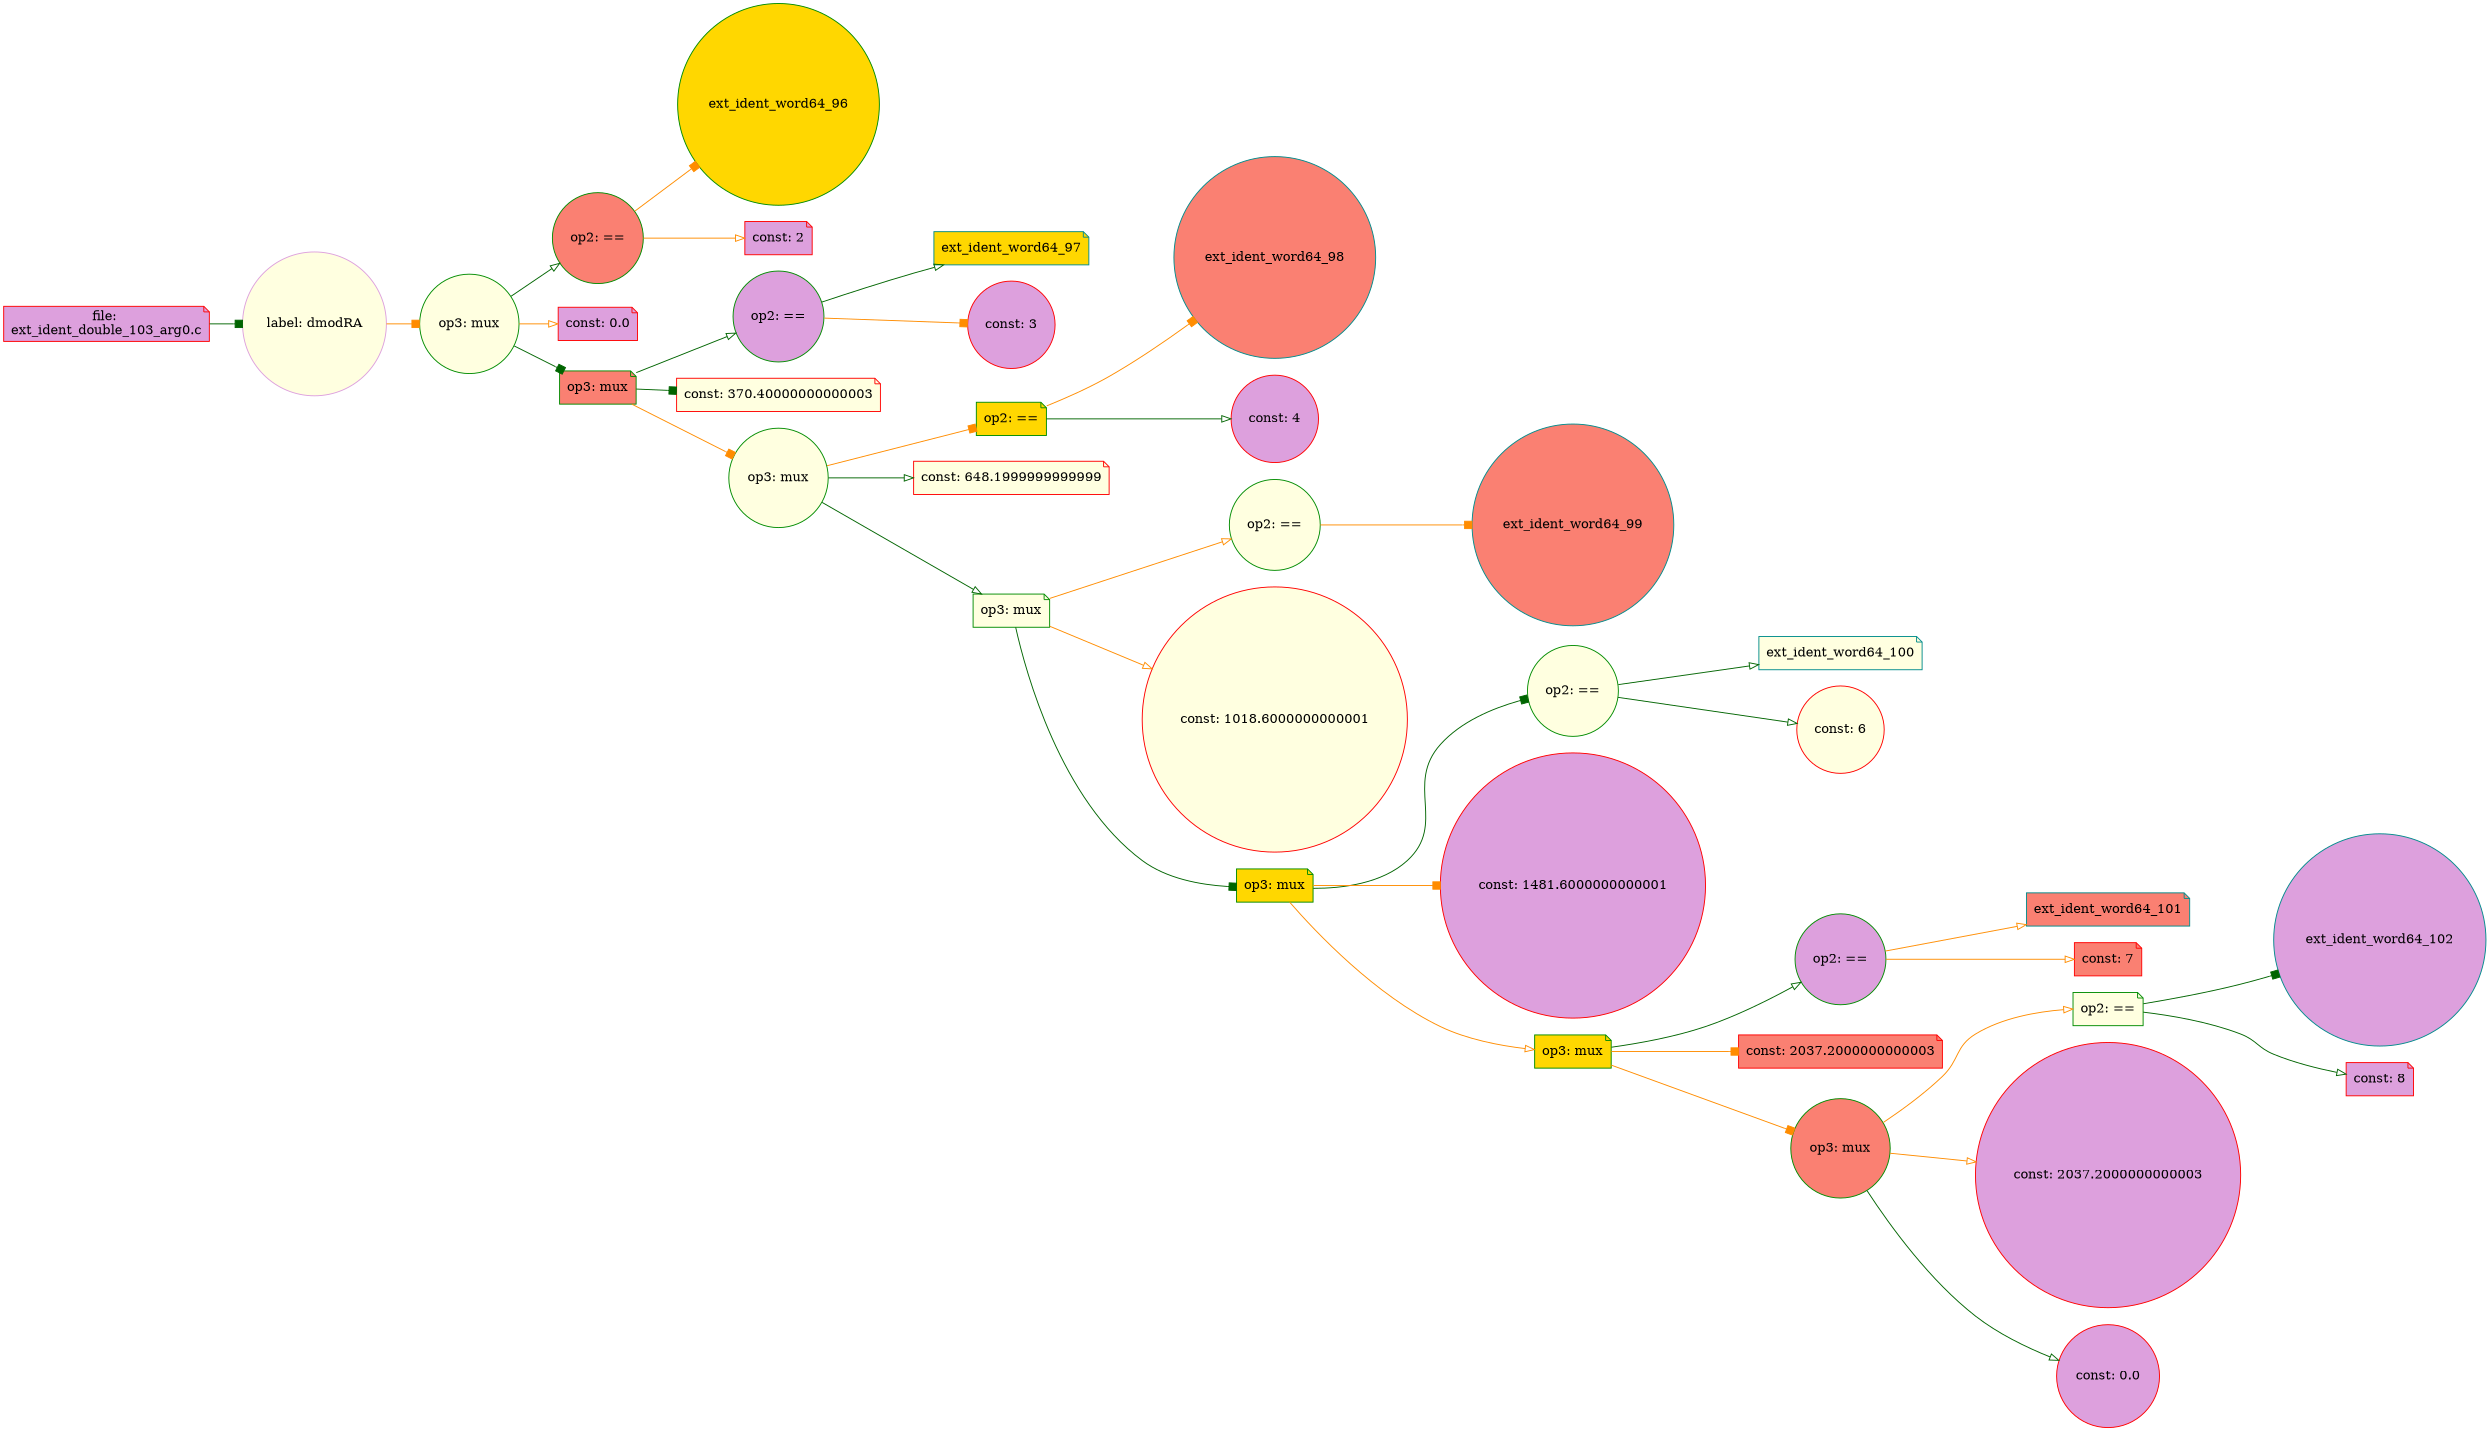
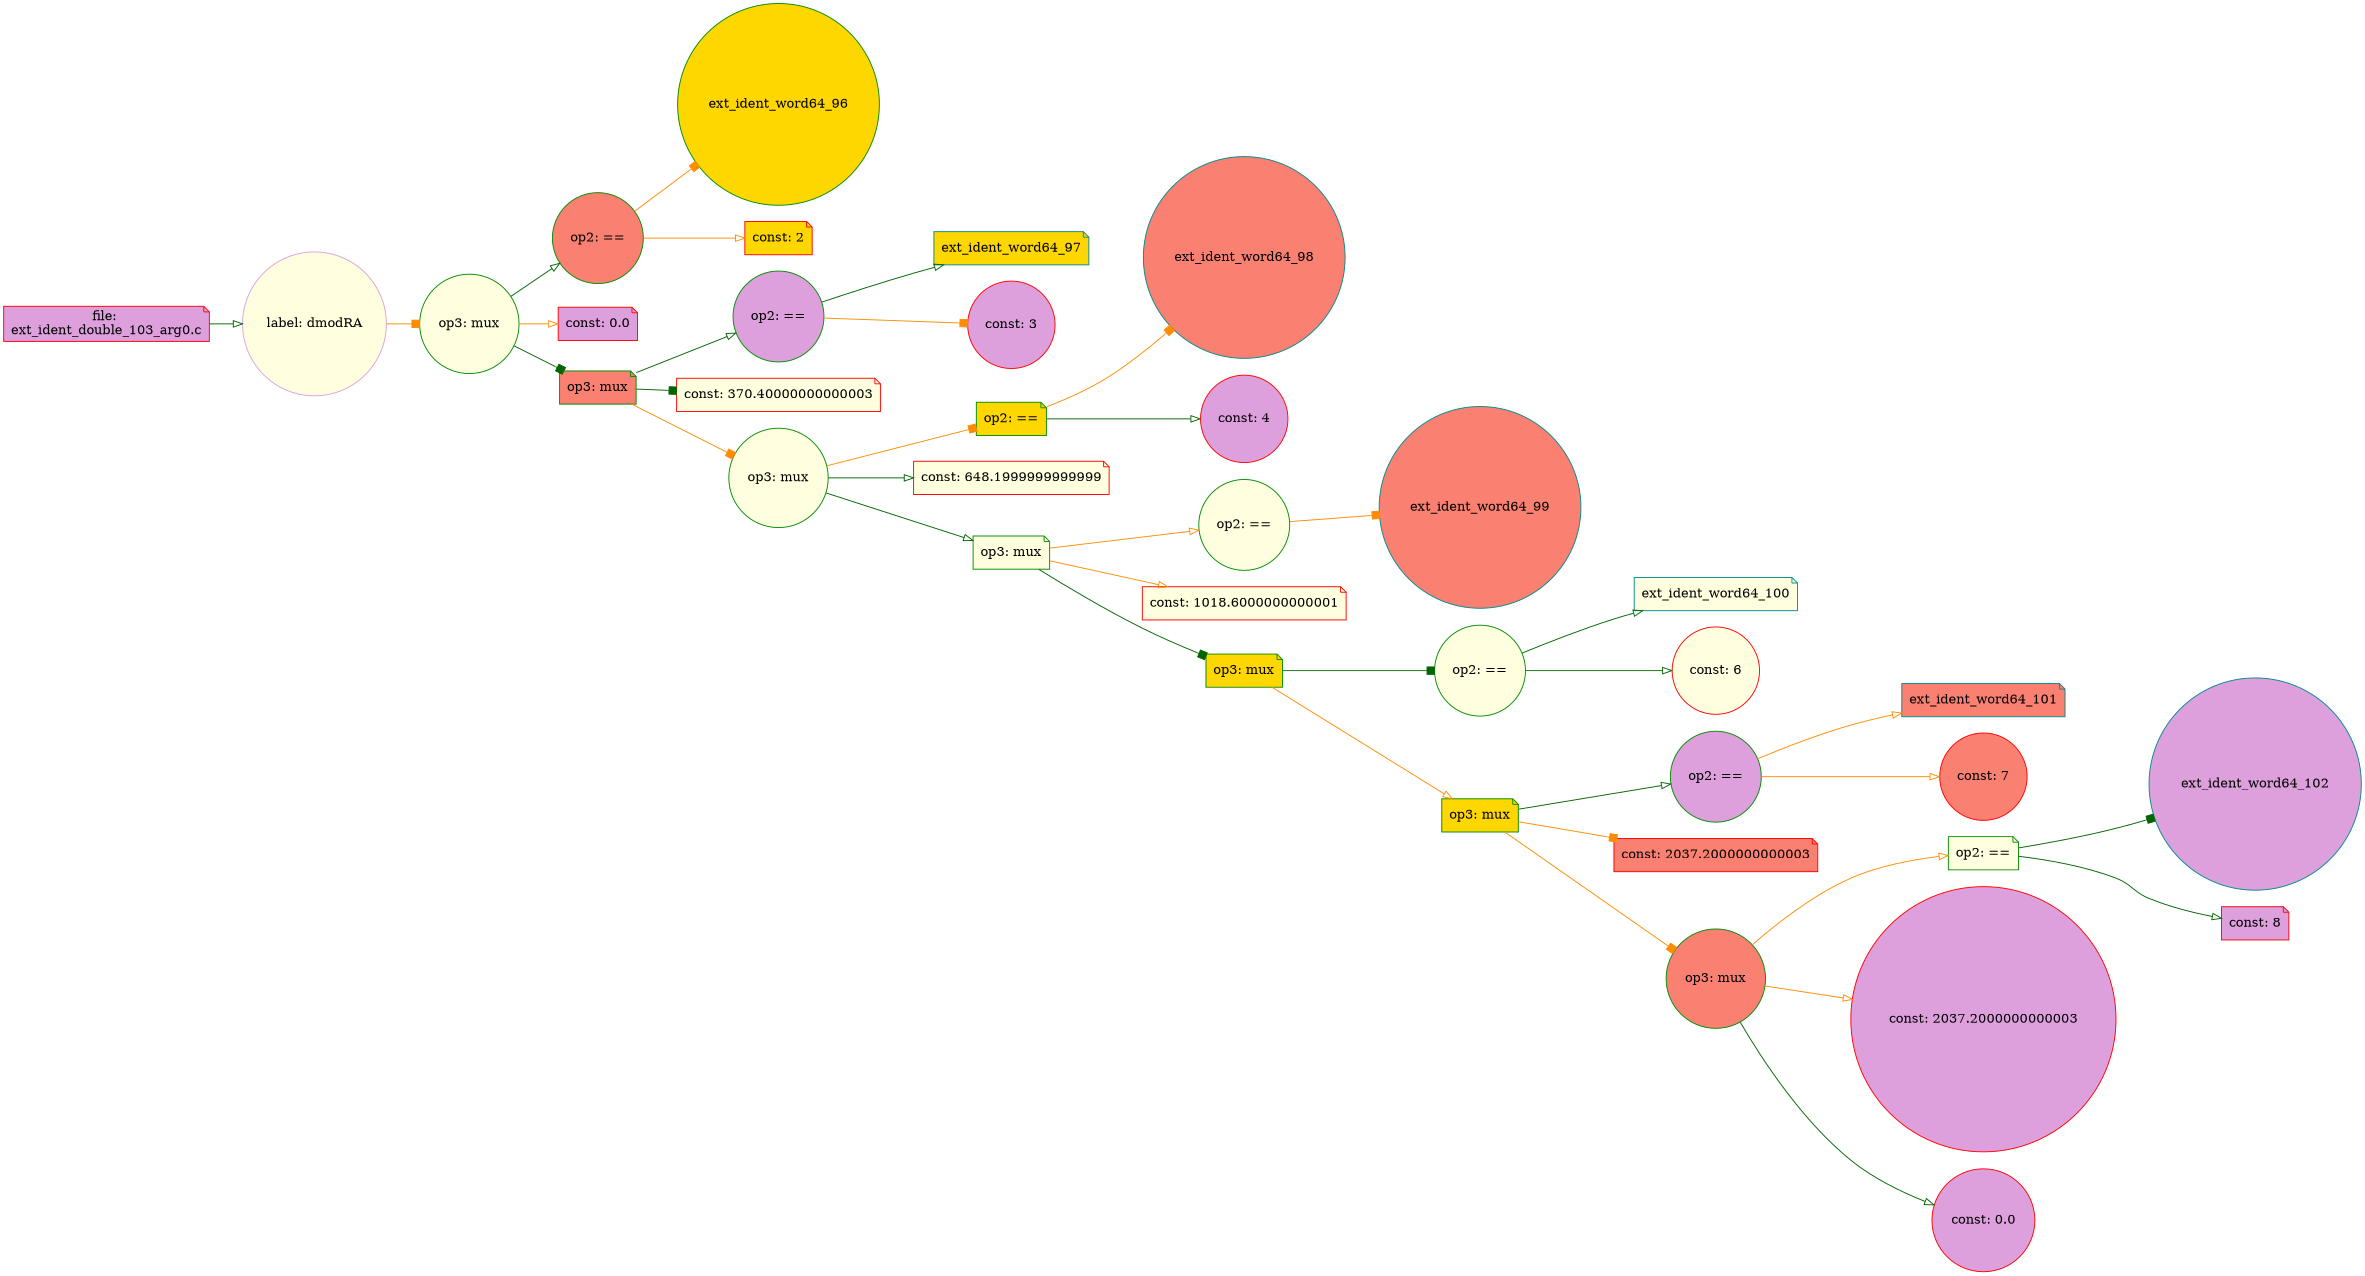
node "const: 2": fillcolor plum -> gold
edge "file: ext_ident_double_103_arg0.c" -> "label: dmodRA": arrowhead box -> onormal
node "const: 1018.6000000000001": shape circle -> note
node "const: 1481.6000000000001": removed
node "const: 7": shape note -> circle
